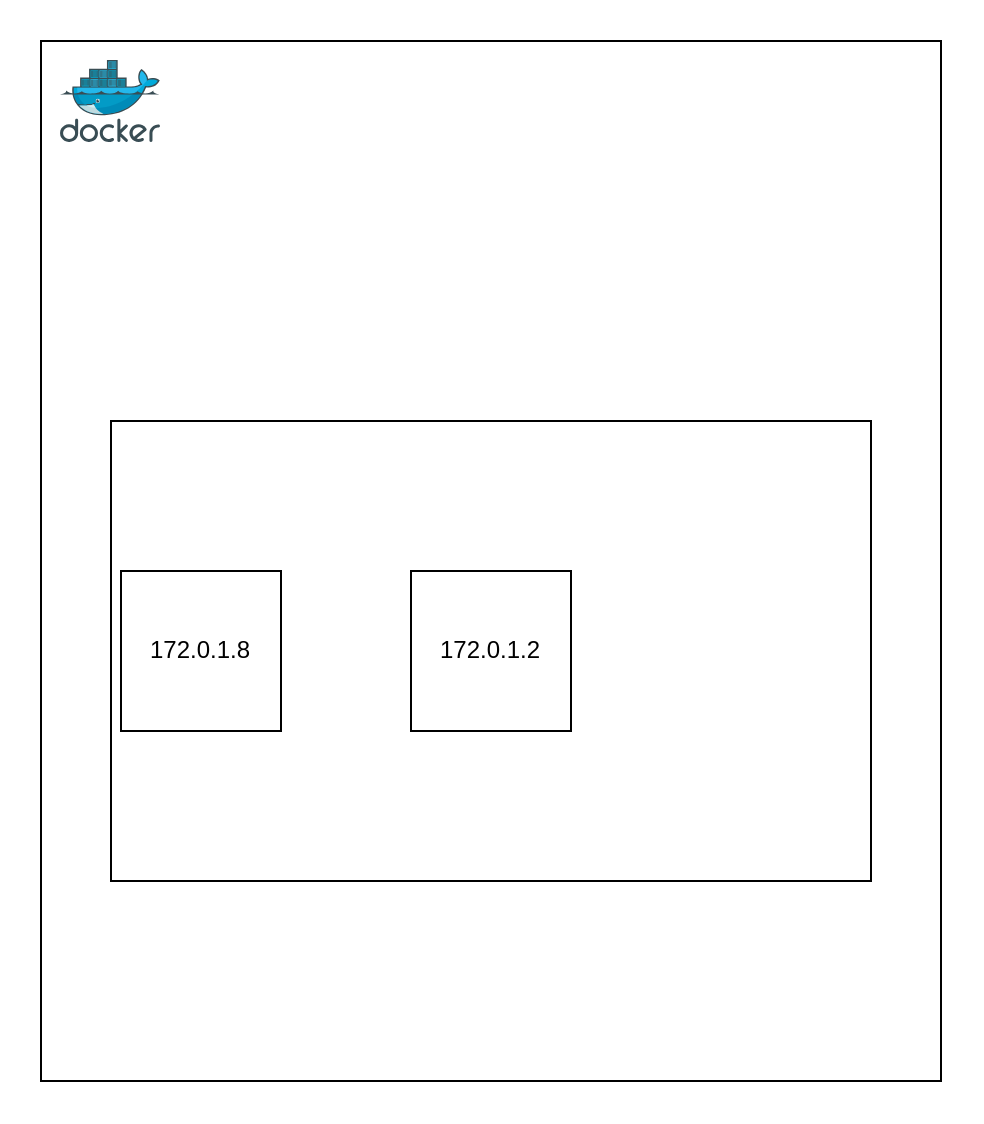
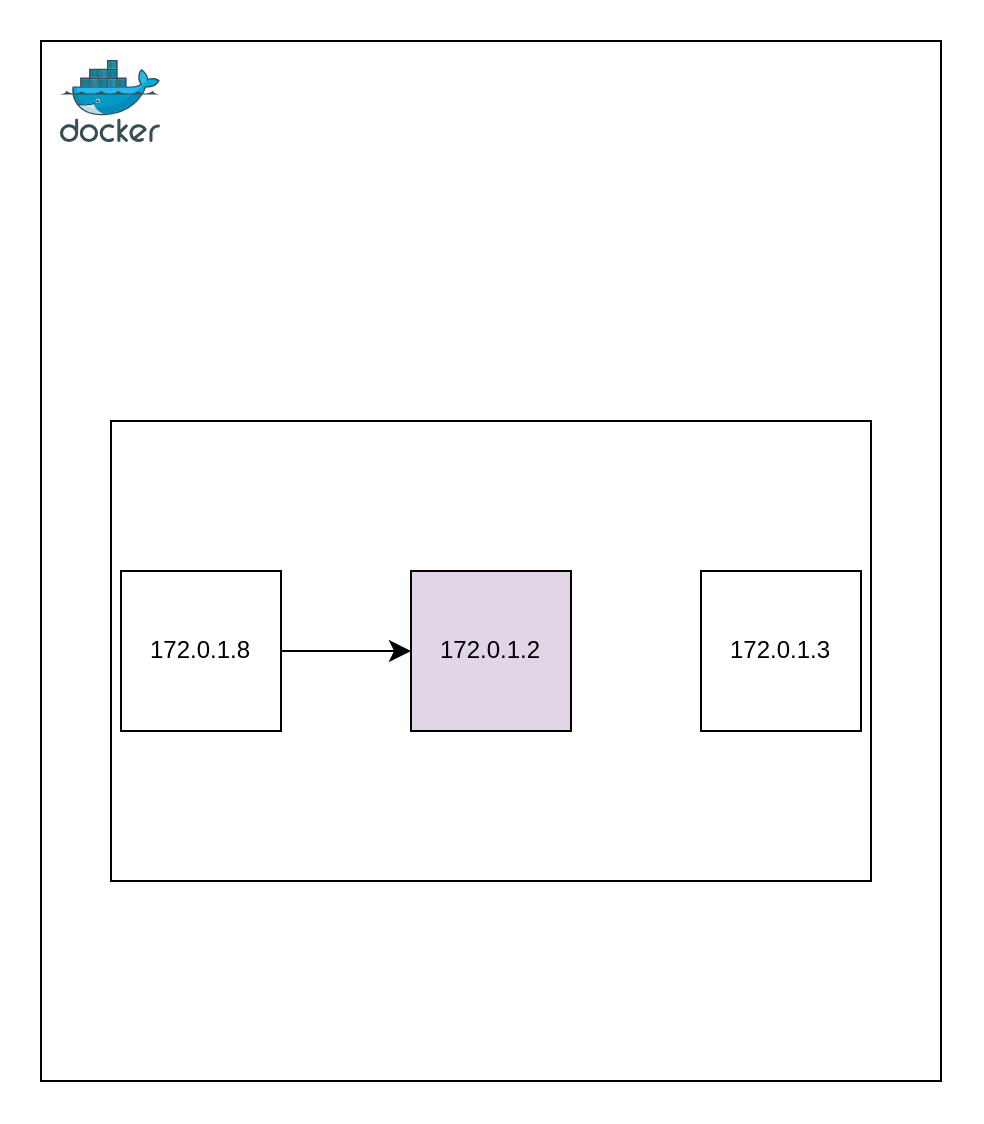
edge "172.0.1.8" -> "172.0.1.2": added
node "172.0.1.2": fillcolor #ffffff -> #e1d5e7
node "172.0.1.3": added
